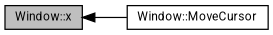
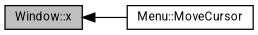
node "Window::MoveCursor": label "Window::MoveCursor" -> "Menu::MoveCursor"
